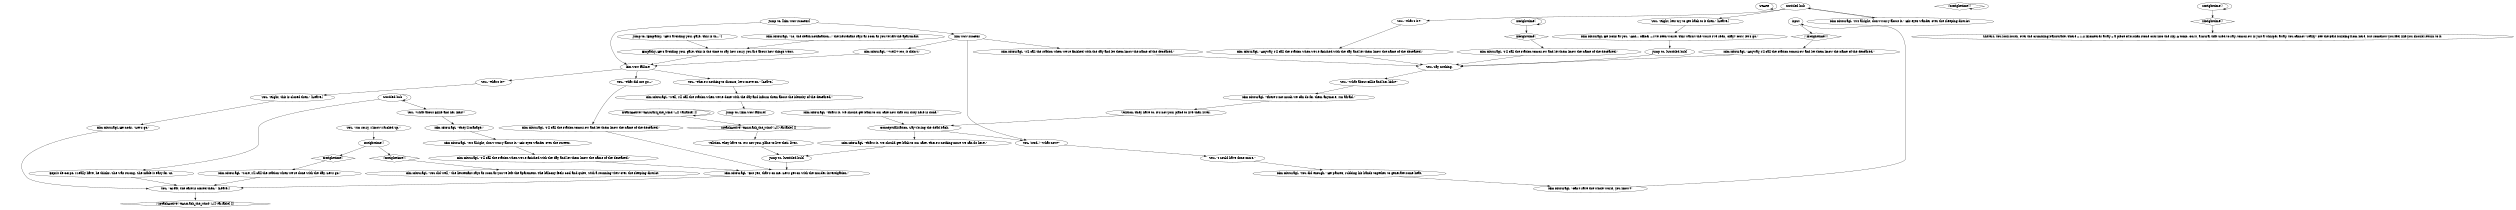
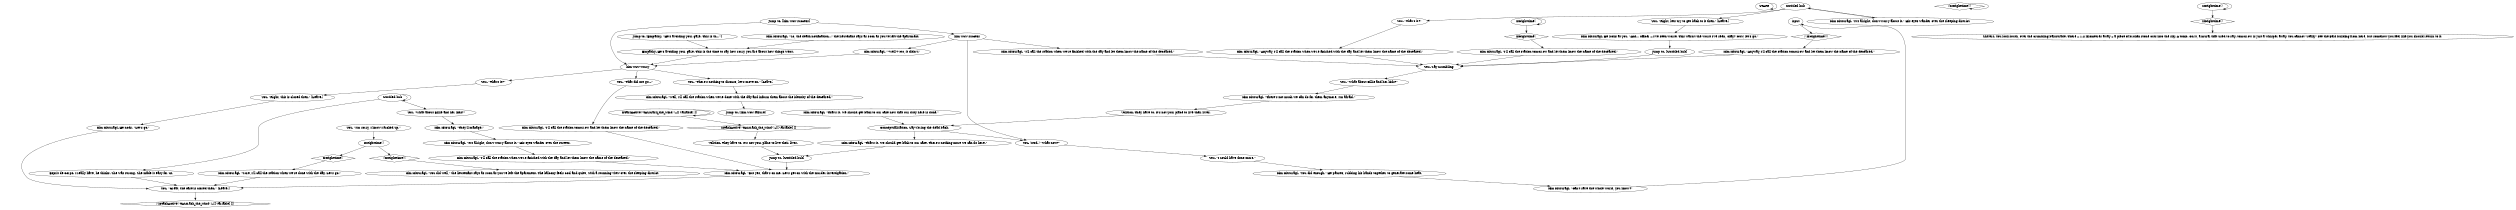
node "kim wcw failure": label "kim wcw failure" -> "kim wcw worry"
node "You: Say nothing.": label "You: Say nothing." -> "You: Say crumbling."
